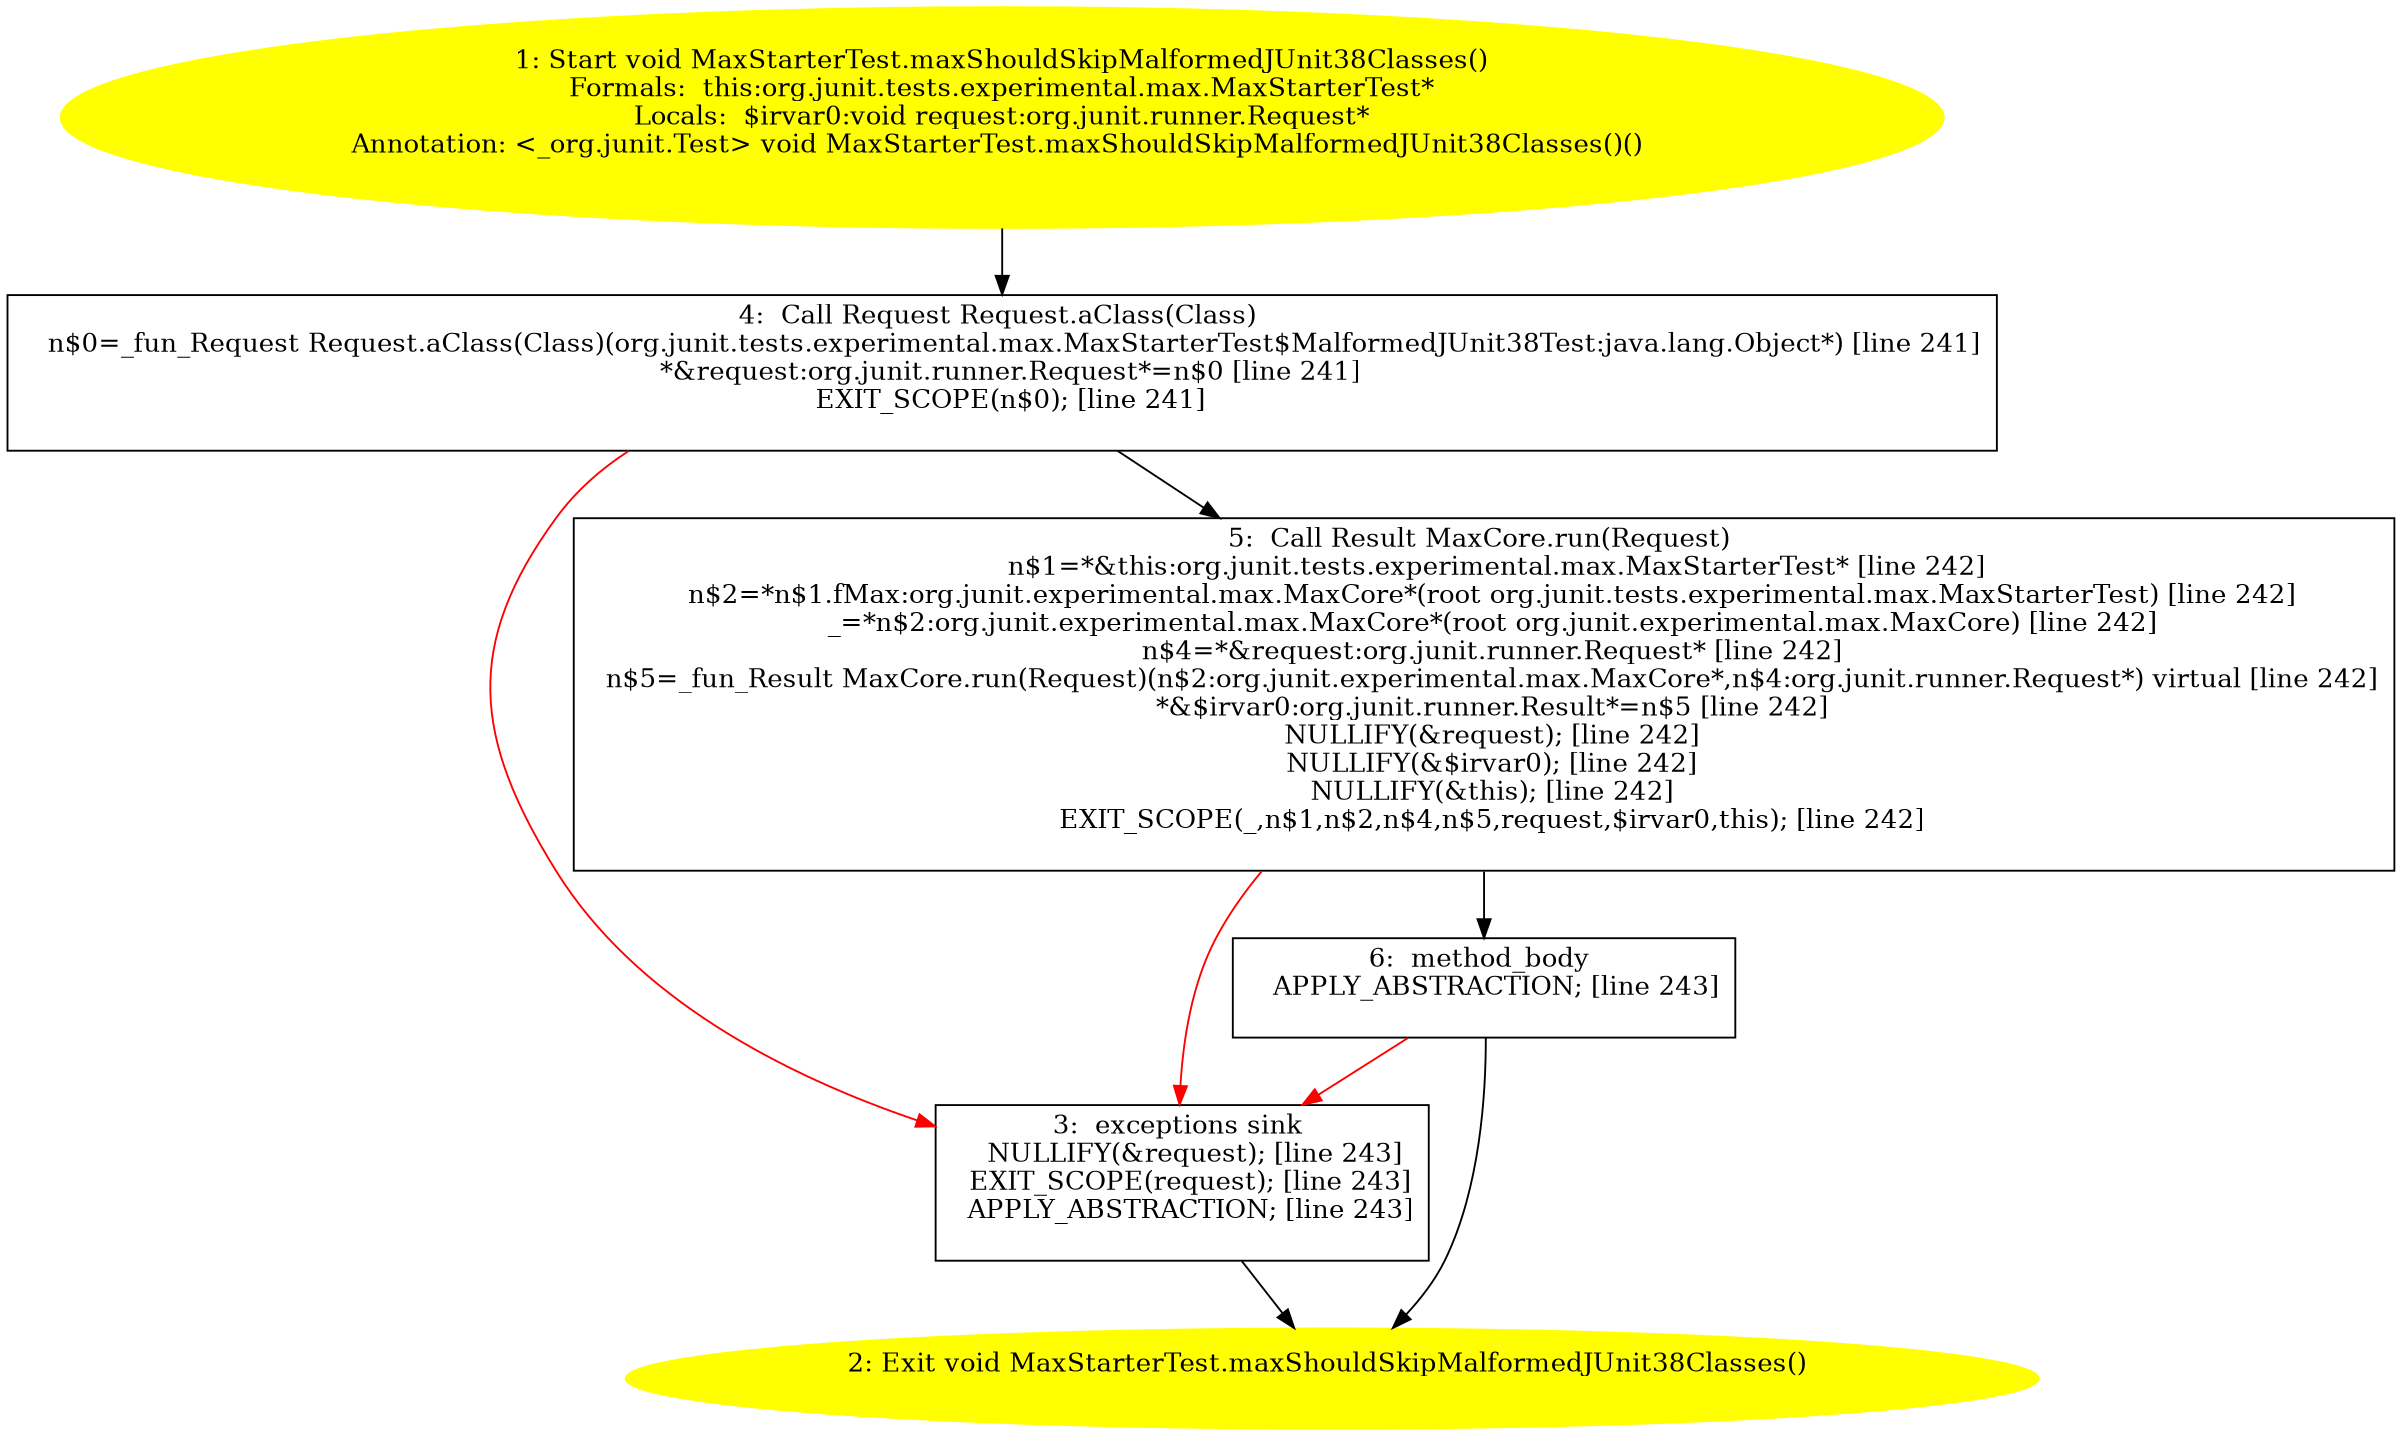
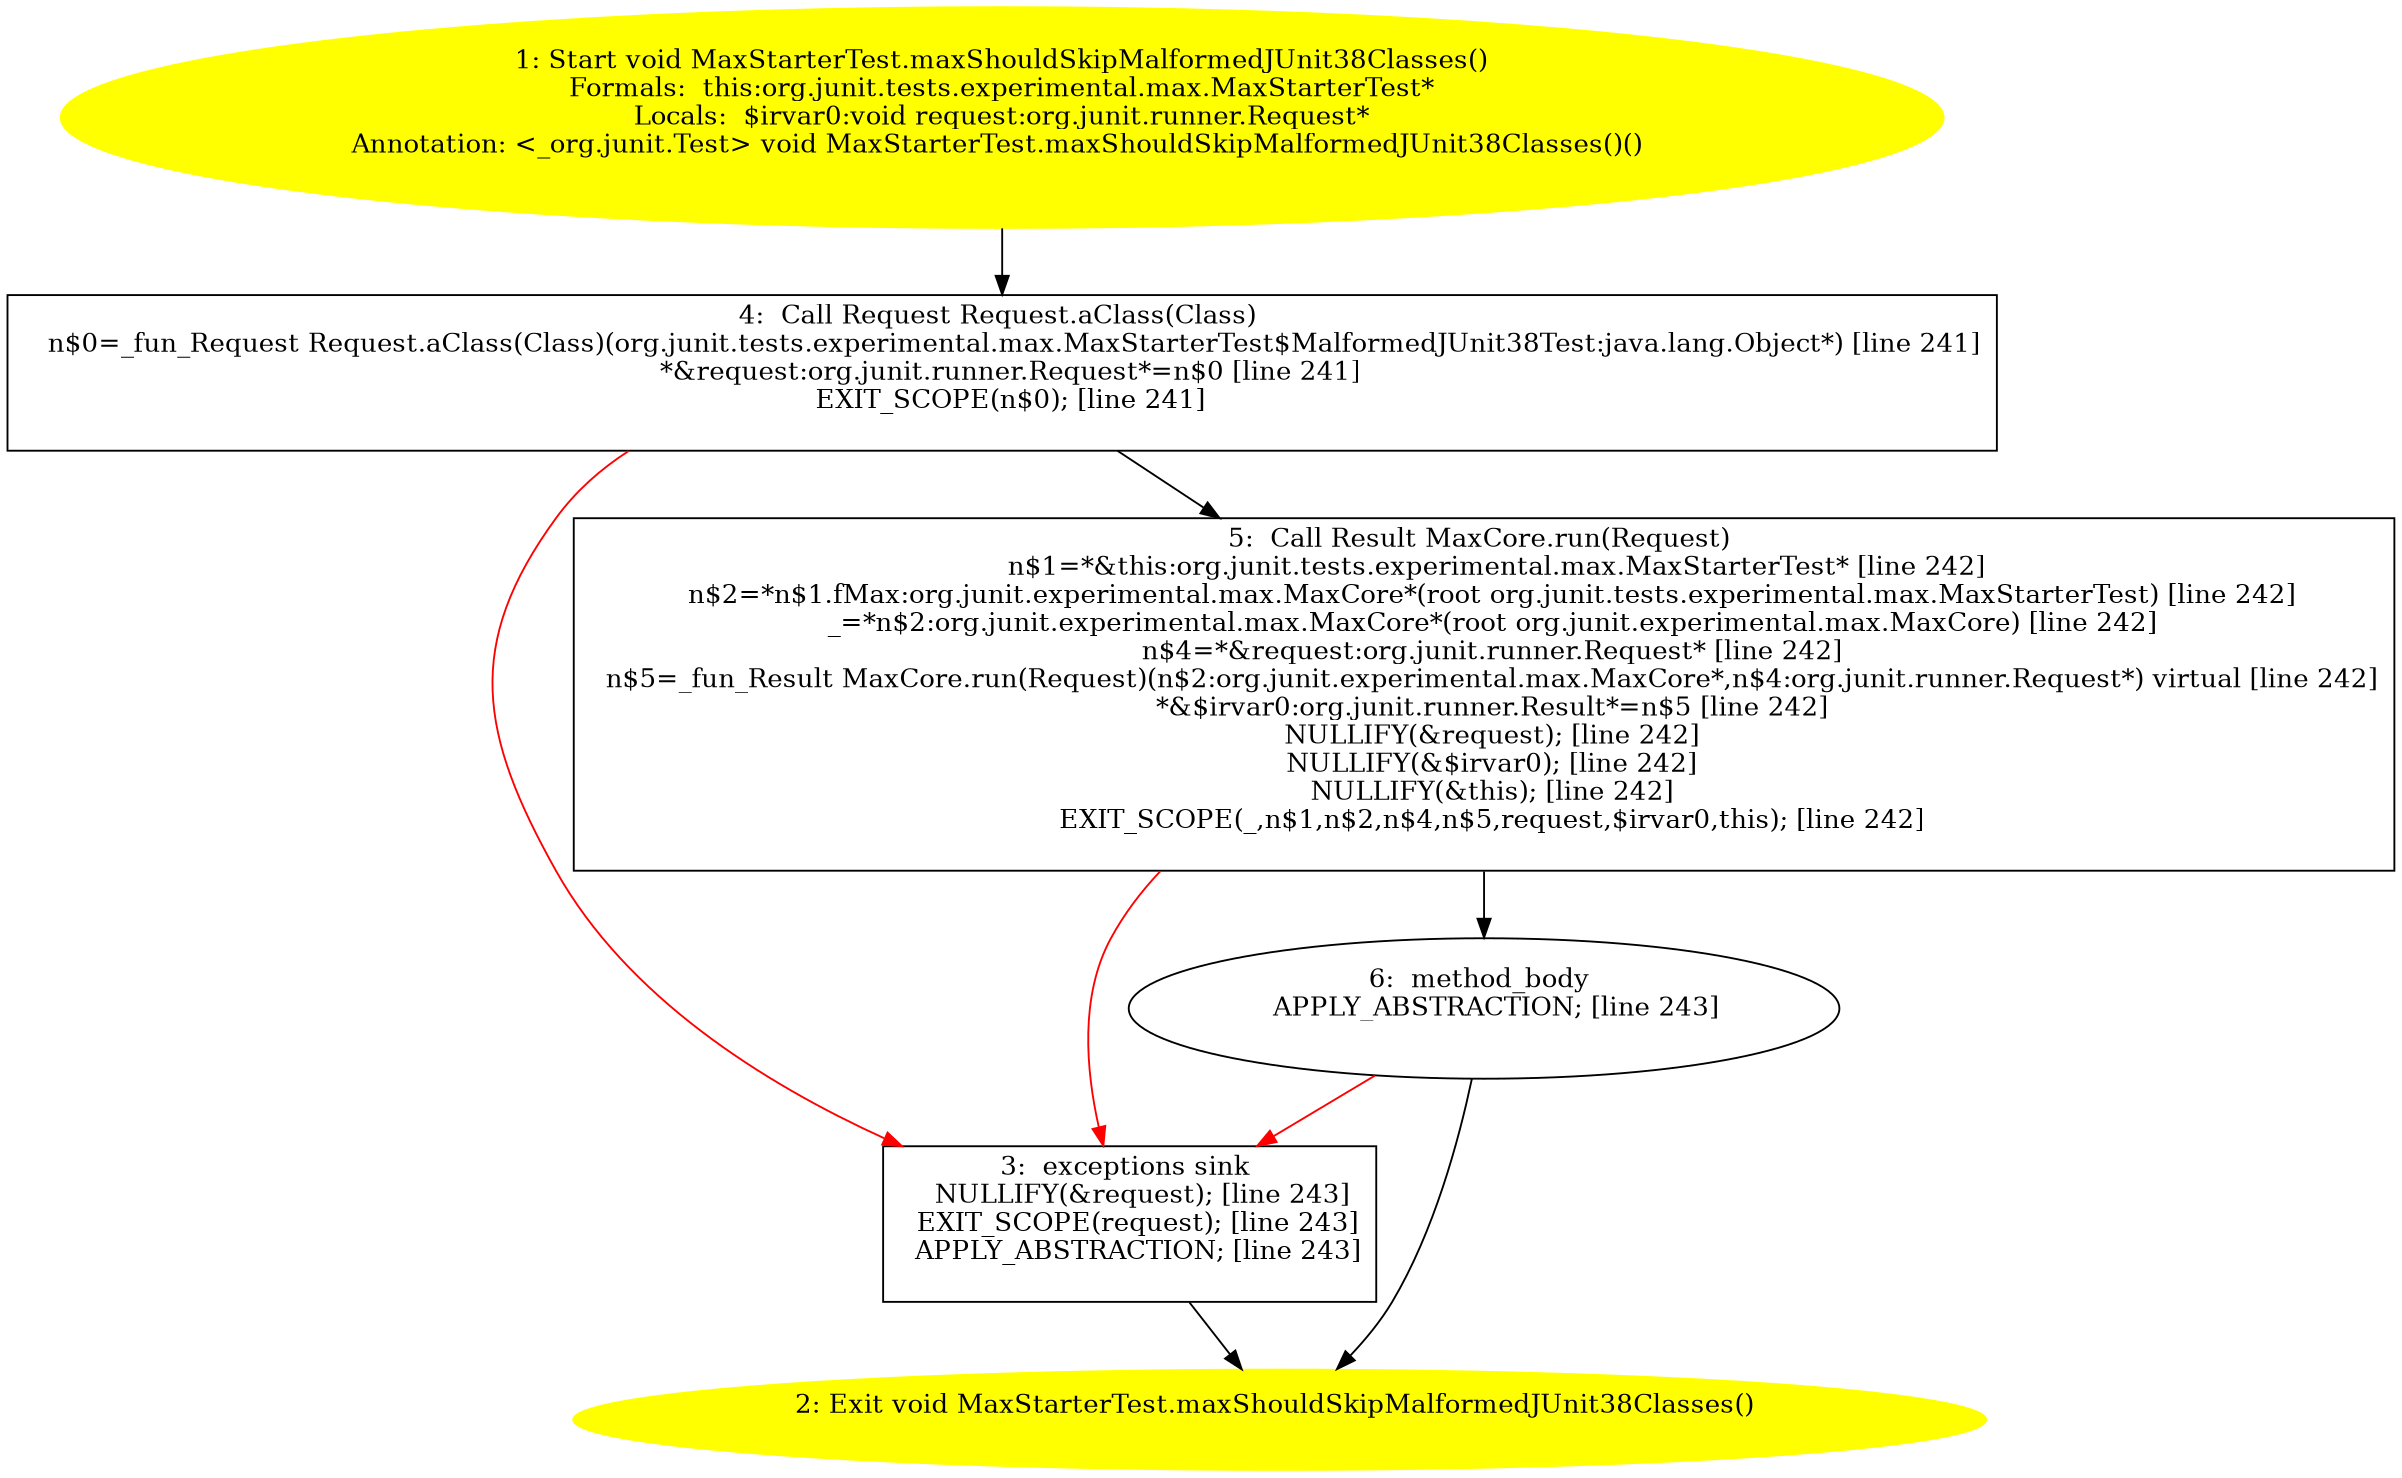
node "6:  method_body APPLY_ABSTRACTION; [line 243]": shape box -> ellipse
